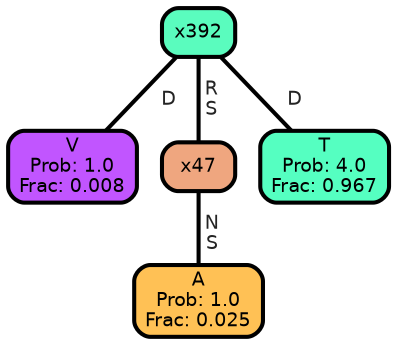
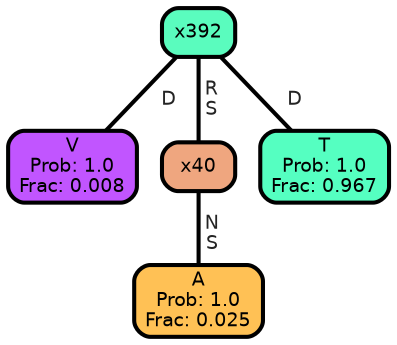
node "x47": label "x47" -> "x40"
node "T Prob: 4.0 Frac: 0.967": label "T Prob: 4.0 Frac: 0.967" -> "T Prob: 1.0 Frac: 0.967"
